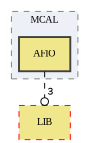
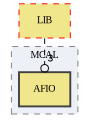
edge "AFIO" -> "LIB": reversed
